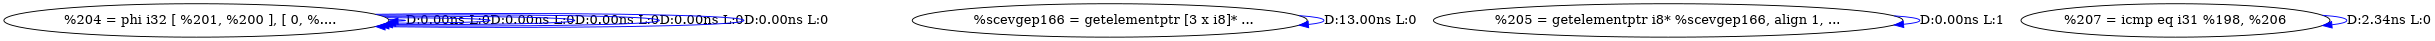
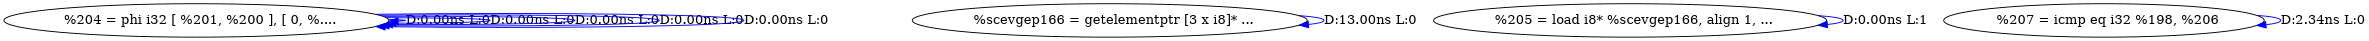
node "%205 = getelementptr i8* %scevgep166, align 1, ...": label "%205 = getelementptr i8* %scevgep166, align 1, ..." -> "%205 = load i8* %scevgep166, align 1, ..."
node "%207 = icmp eq i31 %198, %206": label "%207 = icmp eq i31 %198, %206" -> "%207 = icmp eq i32 %198, %206"
